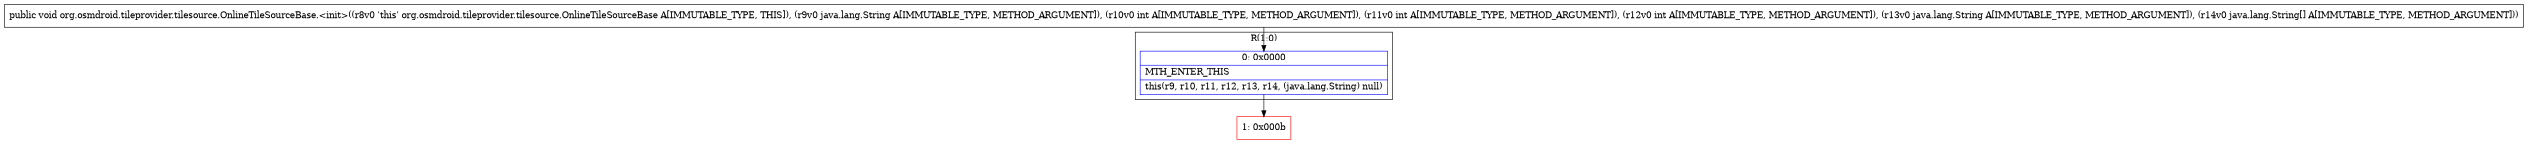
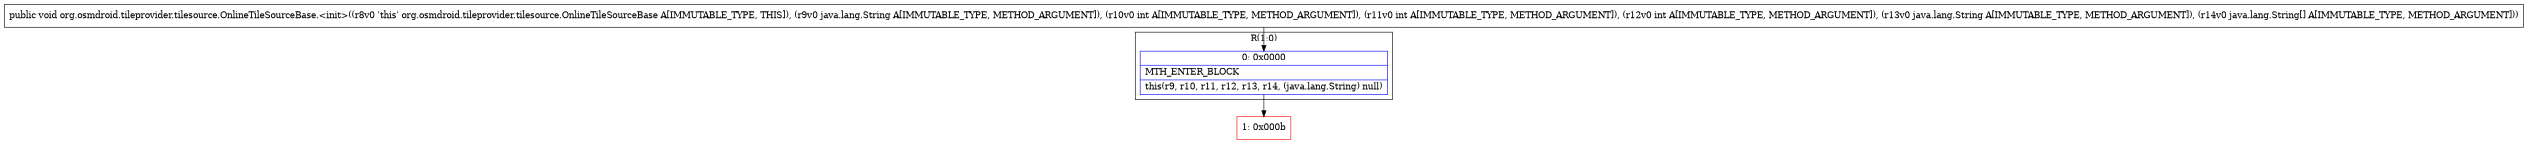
node "0: 0x0000": text "MTH_ENTER_THIS" -> "MTH_ENTER_BLOCK"
